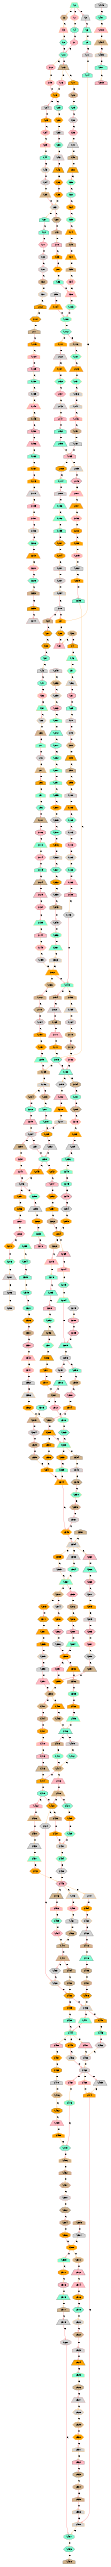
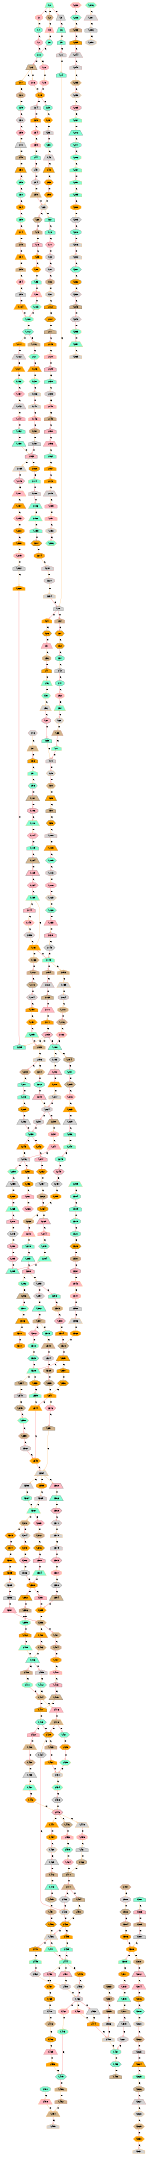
node "S475": removed
edge "S499" -> "S501": removed, label "T"
edge "S244" -> "S248": added, label "C"
edge "S94" -> "S98": now "S94" -> "S99"
edge "S14" -> "S21": now "S14" -> "S18"
node "S140": shape trapezium -> house
node "S213": removed
edge "S36" -> "S31": reversed
edge "S71" -> "S76": now "S71" -> "S70"
edge "S235" -> "S183": reversed
node "S316": fillcolor orange -> lightgrey
edge "S363" -> "S161": now "S139" -> "S161"
node "S183": fillcolor aquamarine -> lightpink
node "S257": fillcolor orange -> lightgrey
edge "S270" -> "S275": added, label "T"
node "S271": removed
edge "S289" -> "S293": now "S288" -> "S293"
edge "S317" -> "S307": removed, label "A"
node "S346": added
node "S375": fillcolor orange -> lightgrey
node "S419": shape octagon -> hexagon
node "S446": shape trapezium -> hexagon
node "S447": fillcolor lightgrey -> orange
edge "S503" -> "S505": added, label "A"
edge "S492" -> "S497": now "S492" -> "S494"
node "S532": removed
